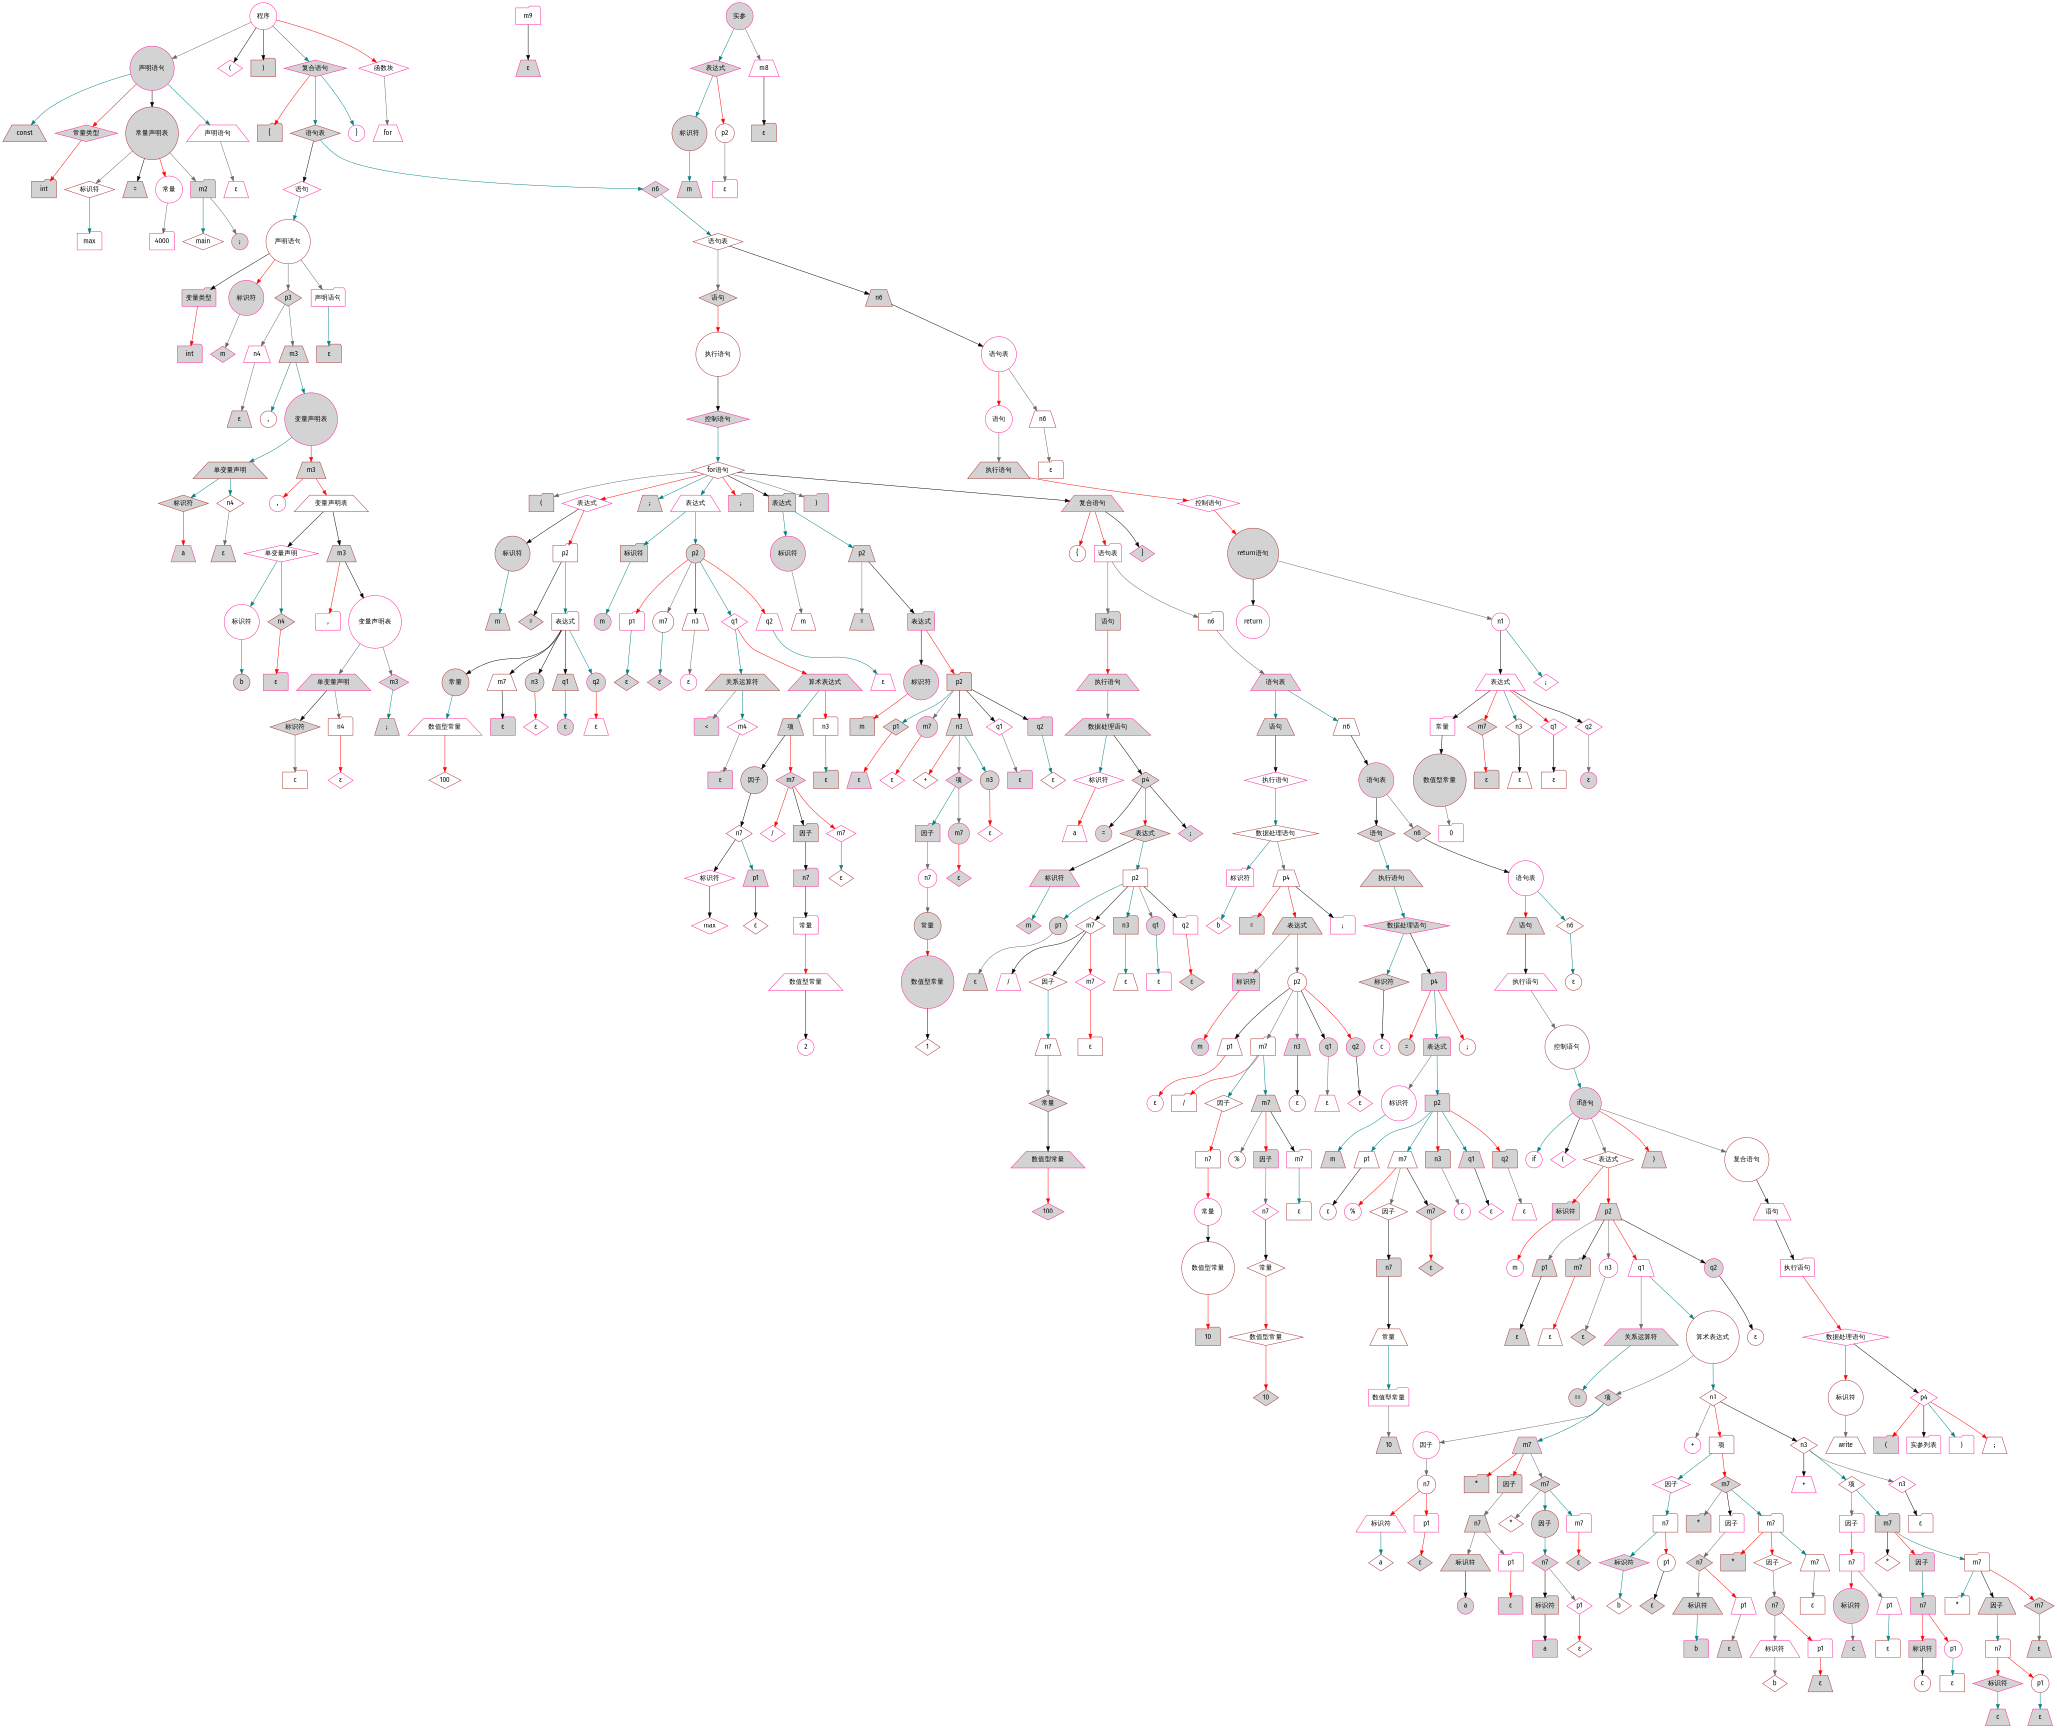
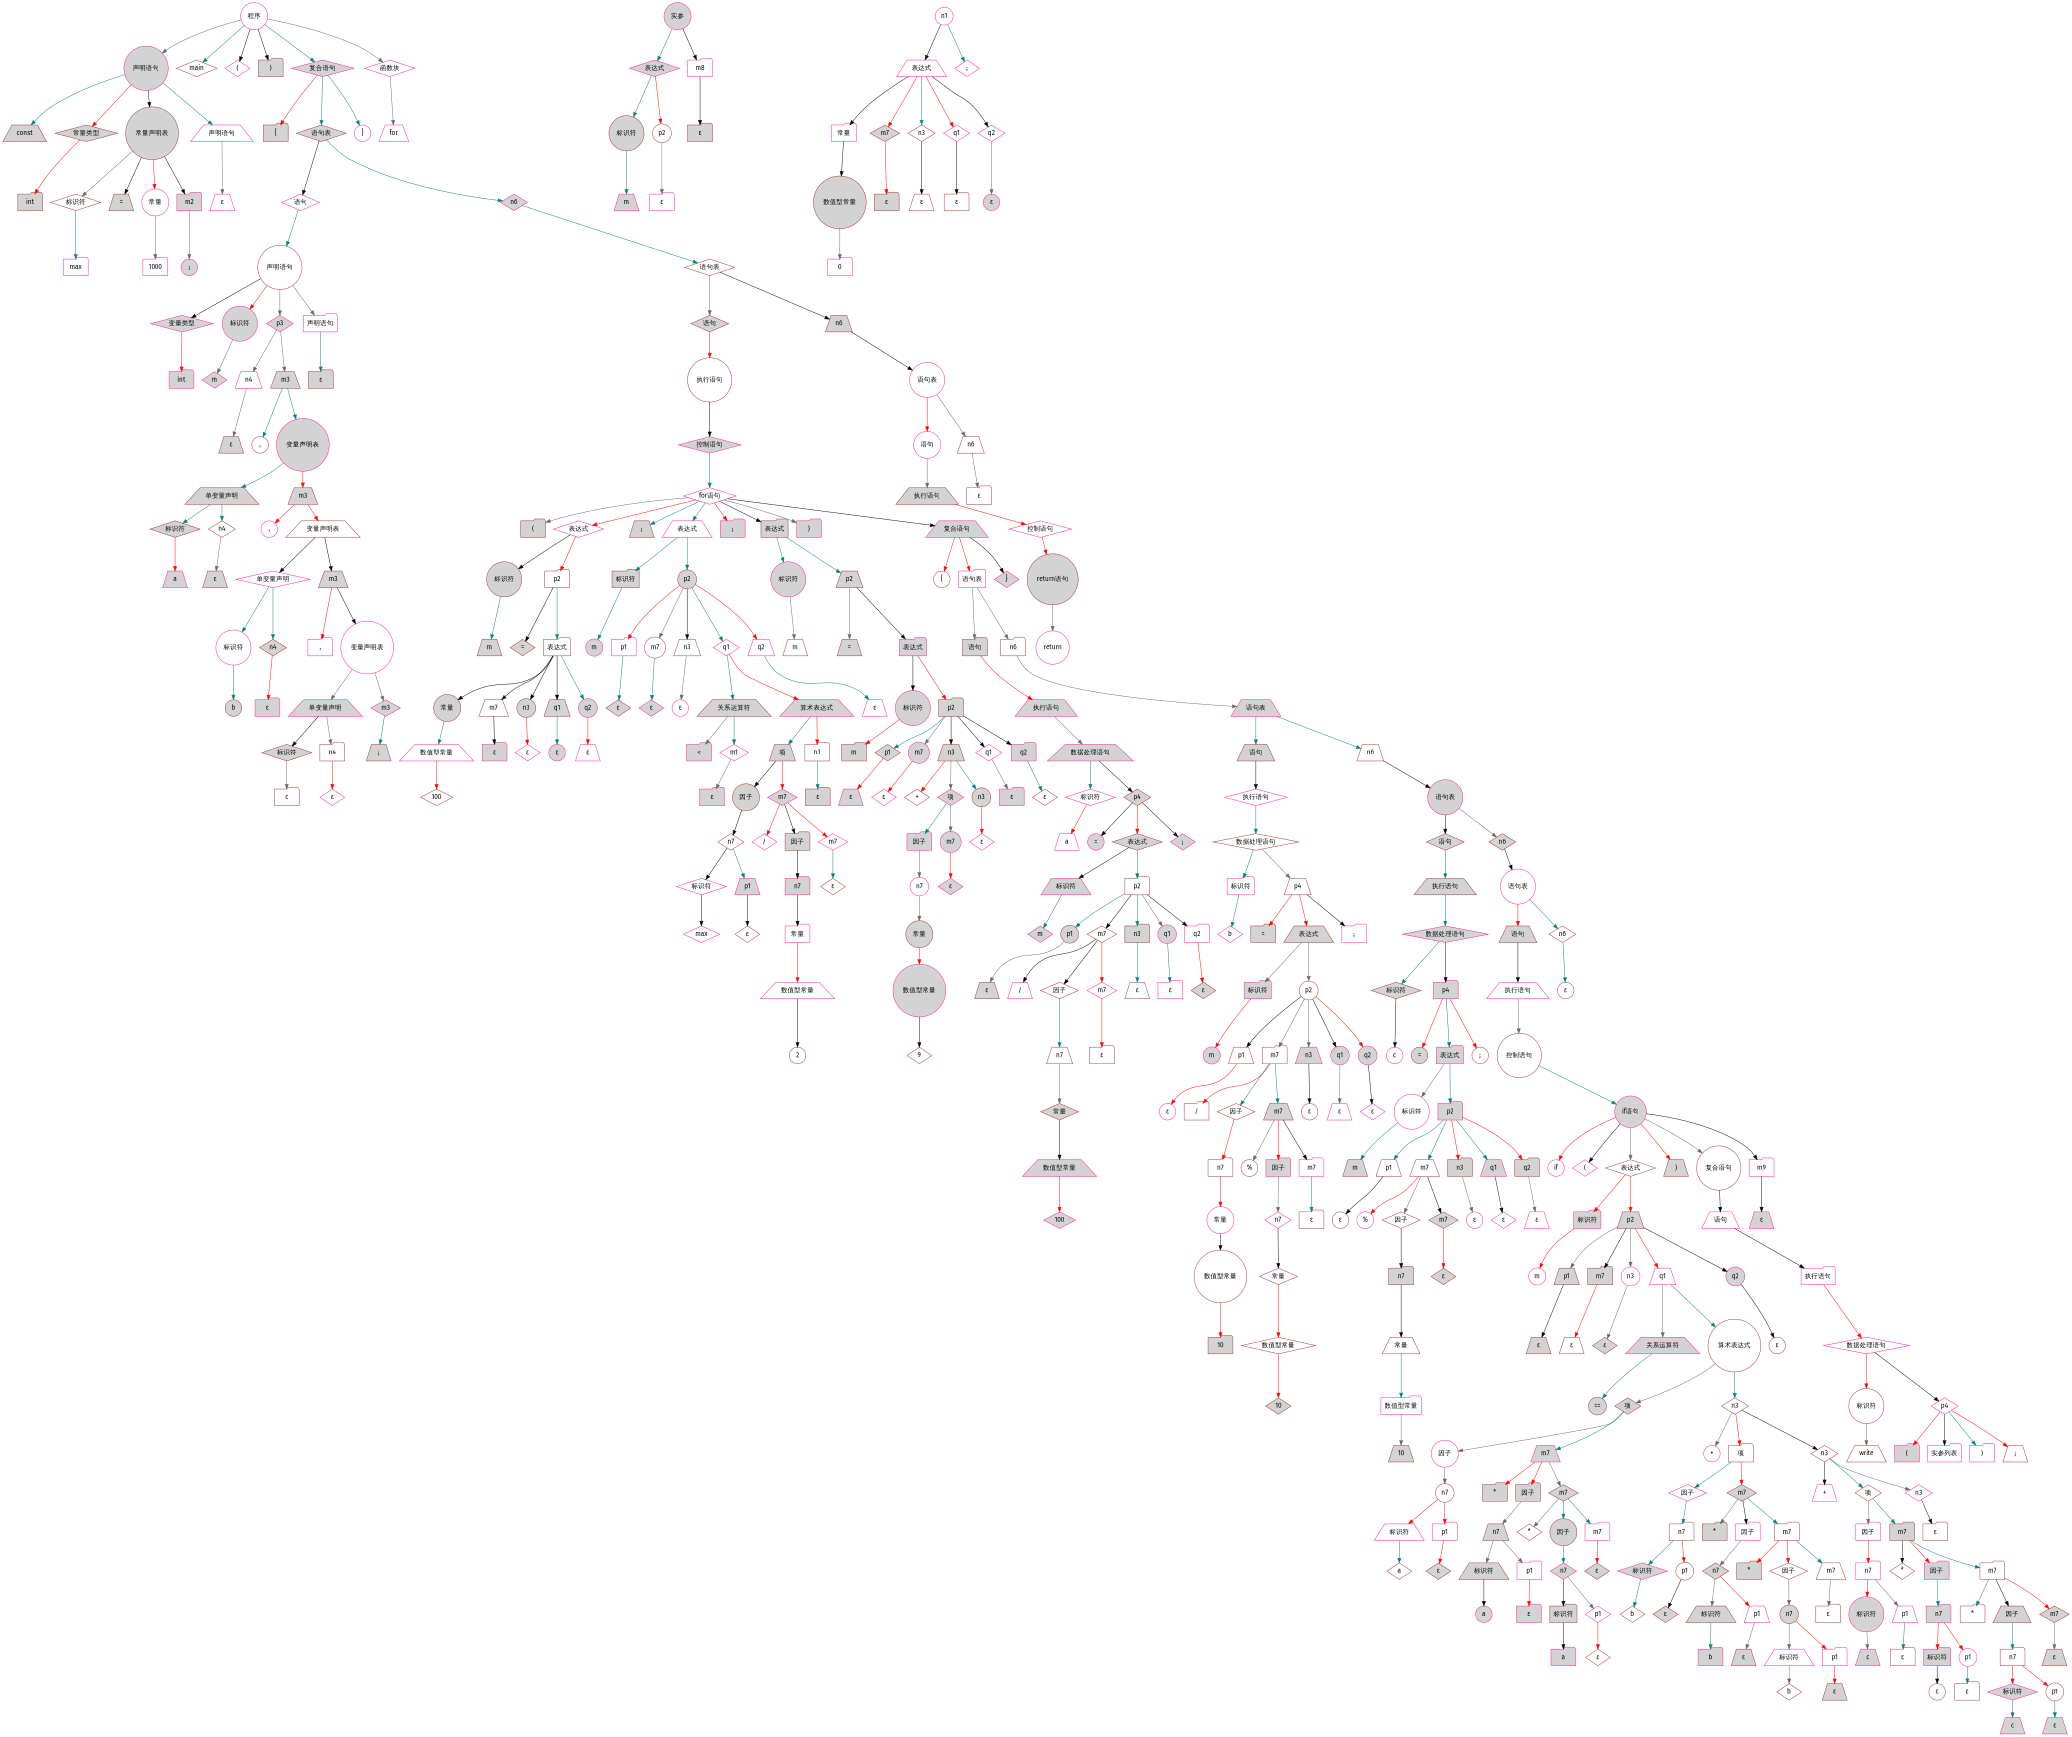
edge "程序" -> "函数块": color red -> gray40
edge "实参" -> "m8": color gray40 -> black
node "m8": shape trapezium -> folder
node "常量类型": color deeppink -> brown
edge "常量声明表" -> "m2": color gray40 -> black
edge "m2" -> "main": now "程序" -> "main"
node "4000": label "4000" -> "1000"
node "变量类型": shape folder -> diamond
node "p3": color brown -> deeppink
node "for语句": color brown -> deeppink
edge "return语句" -> "n1": removed
edge "return语句" -> "return": color black -> gray40
node "m4": label "m4" -> "m1"
node "2": color deeppink -> brown
node "1": label "1" -> "9"
edge "if语句" -> "m9": added
edge "if语句" -> "if": color teal -> red
